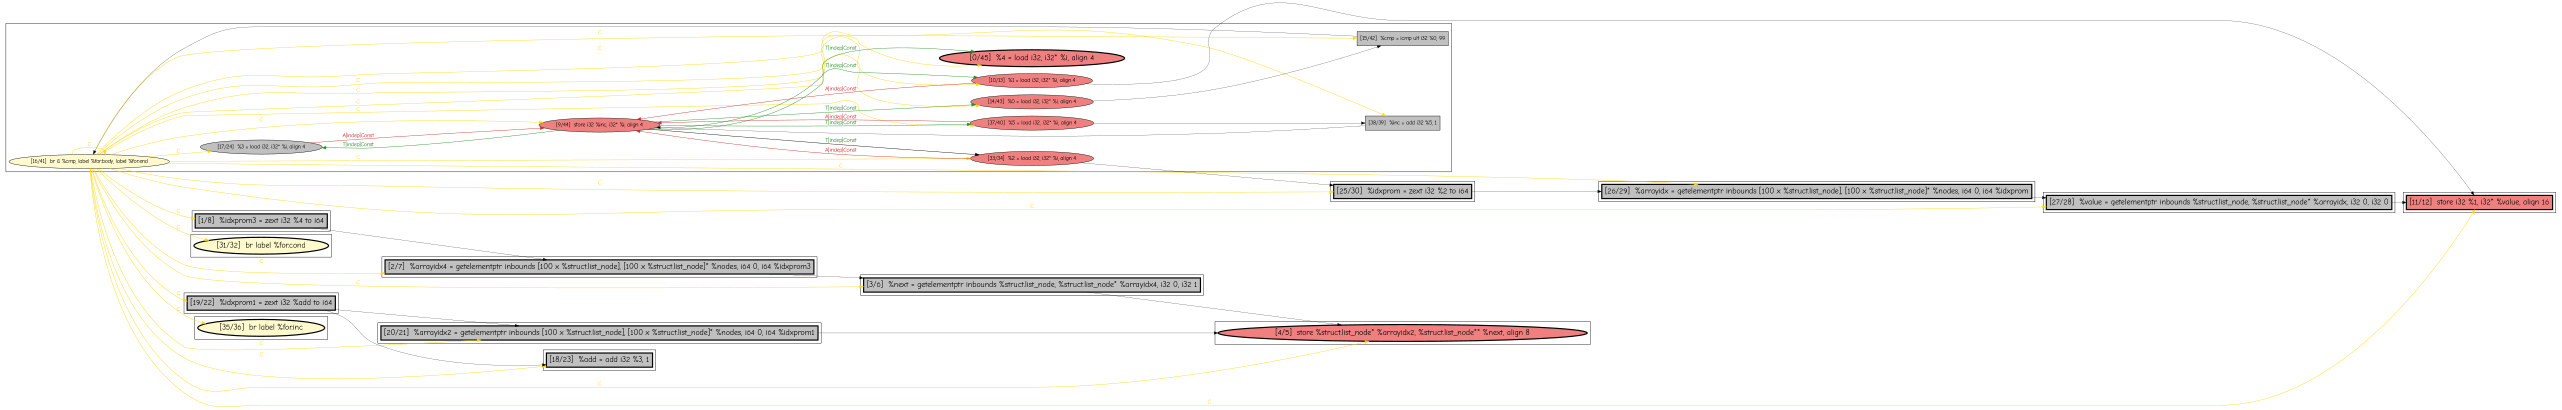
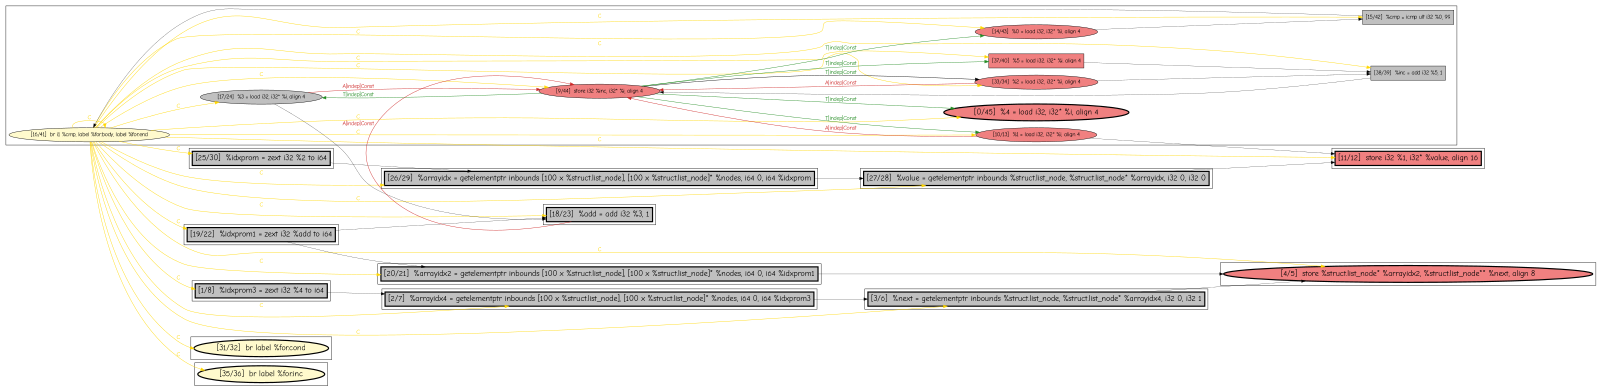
edge "[37/40]  %5 = load i32, i32* %i, align 4" -> "[9/44]  store i32 %inc, i32* %i, align 4": now "[18/23]  %add = add i32 %3, 1" -> "[9/44]  store i32 %inc, i32* %i, align 4"
node "[37/40]  %5 = load i32, i32* %i, align 4": shape ellipse -> box
edge "[33/34]  %2 = load i32, i32* %i, align 4" -> "[25/30]  %idxprom = zext i32 %2 to i64": now "[33/34]  %2 = load i32, i32* %i, align 4" -> "[38/39]  %inc = add i32 %5, 1"
edge "[17/24]  %3 = load i32, i32* %i, align 4" -> "[18/23]  %add = add i32 %3, 1": added
